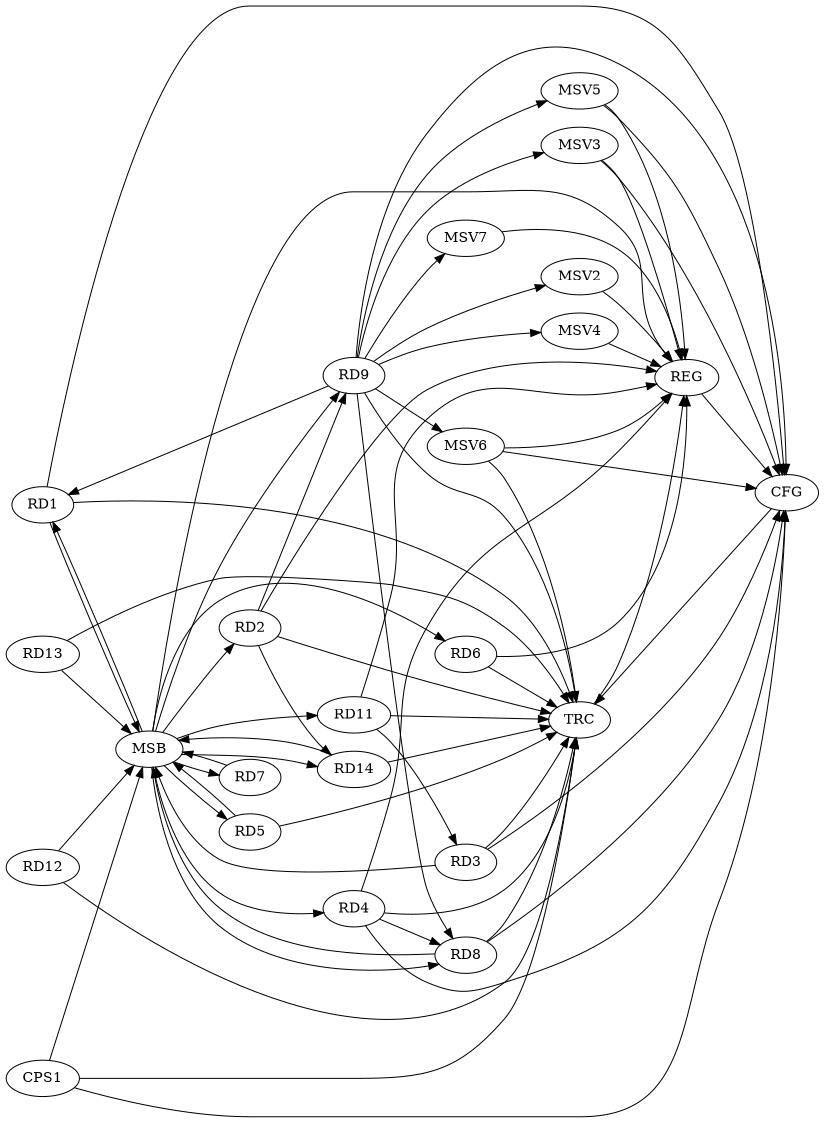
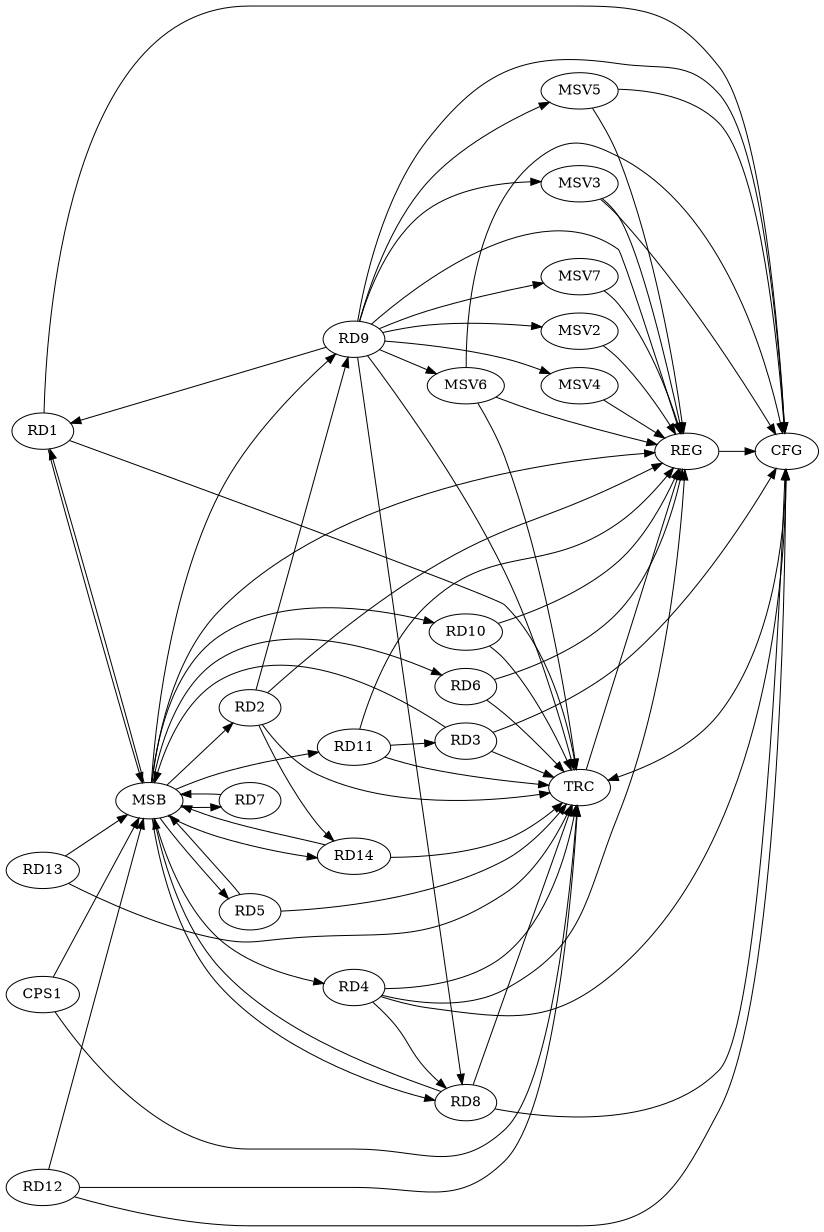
edge "RD9" -> "REG": added
node "RD10": added
edge "CPS1" -> "CFG": now "RD12" -> "CFG"
